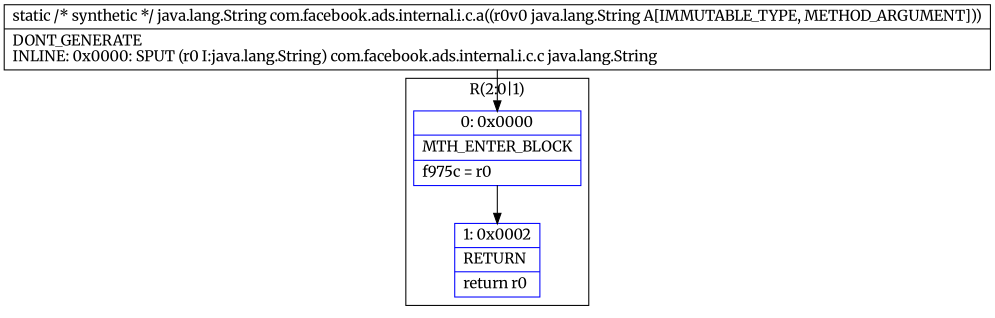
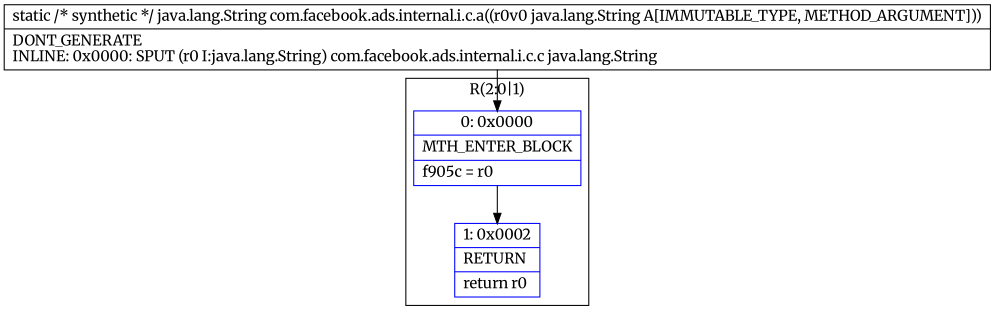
node "0: 0x0000": text "f975c = r0" -> "f905c = r0"
